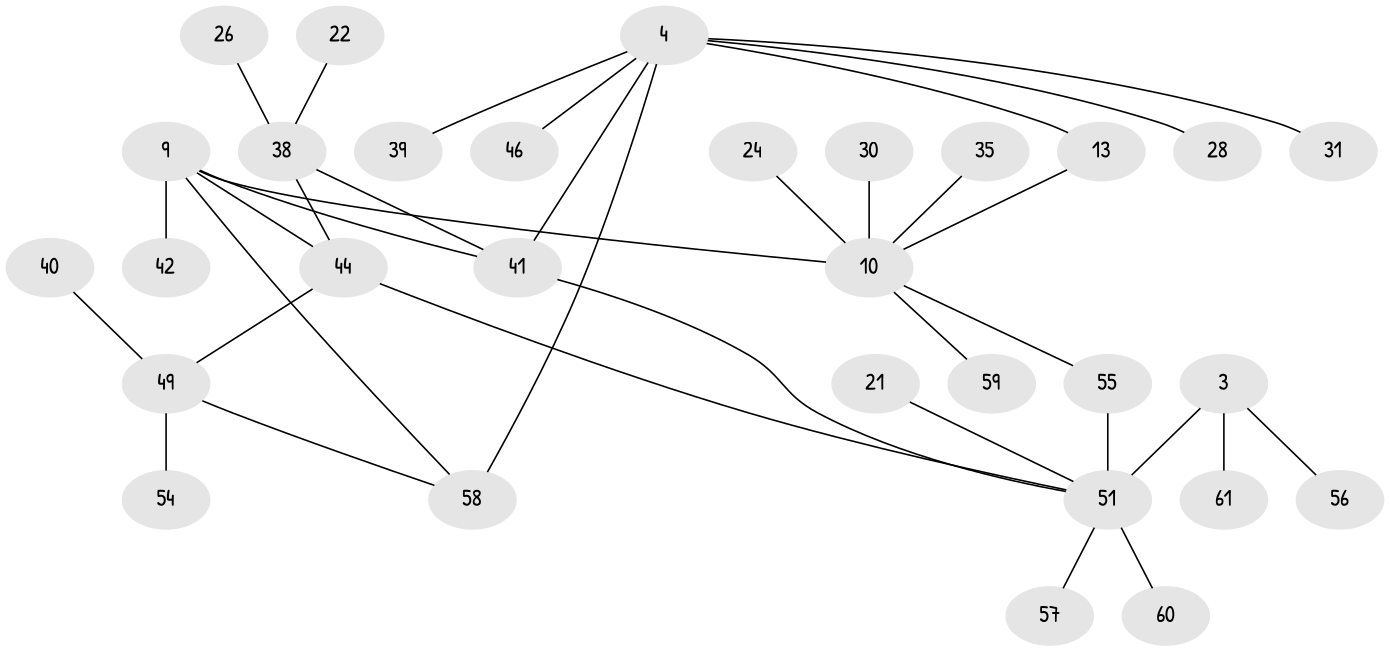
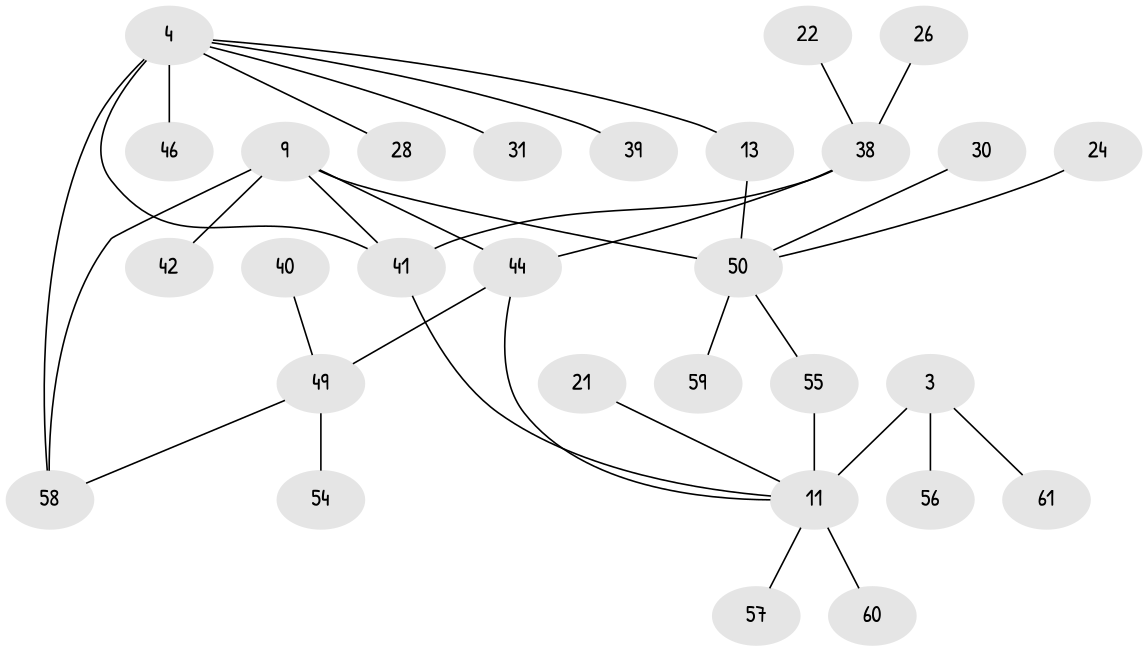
node "35": removed
node "10": label "10" -> "50"
node "51": label "51" -> "11"
